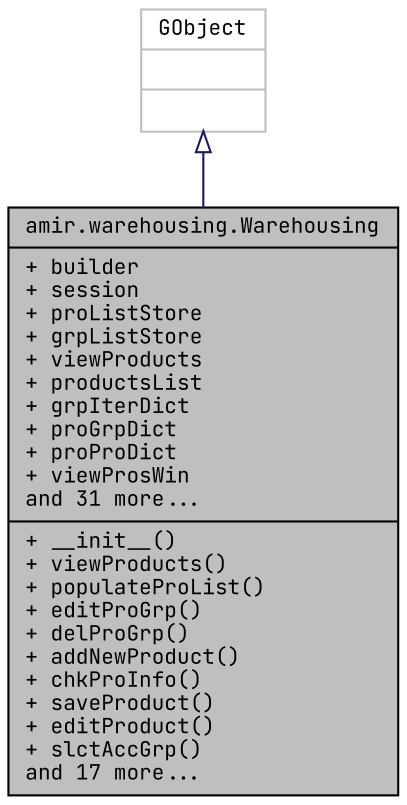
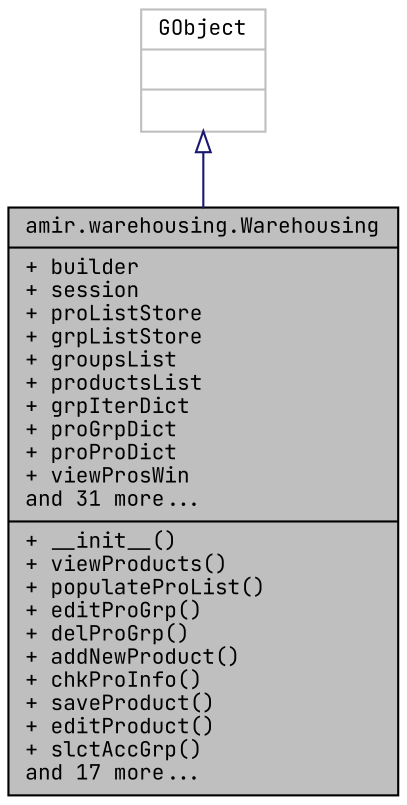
node "amir.warehousing.Warehousing": text "+ viewProducts" -> "+ groupsList"
